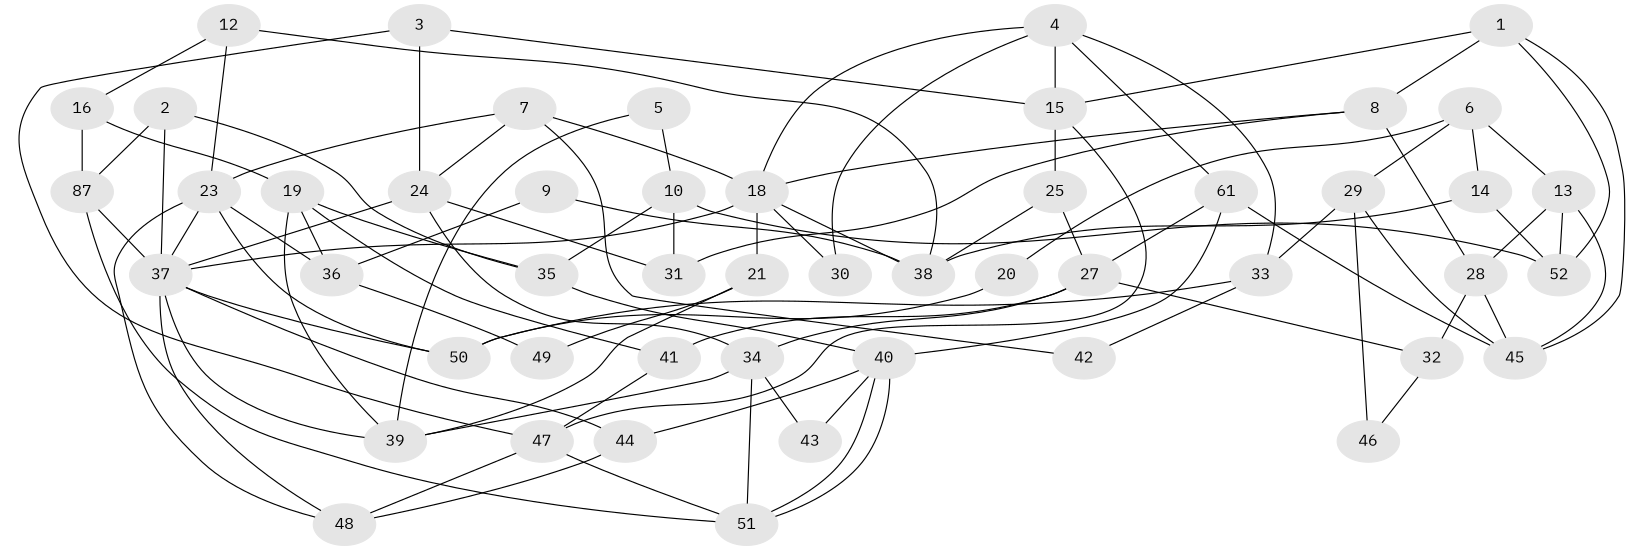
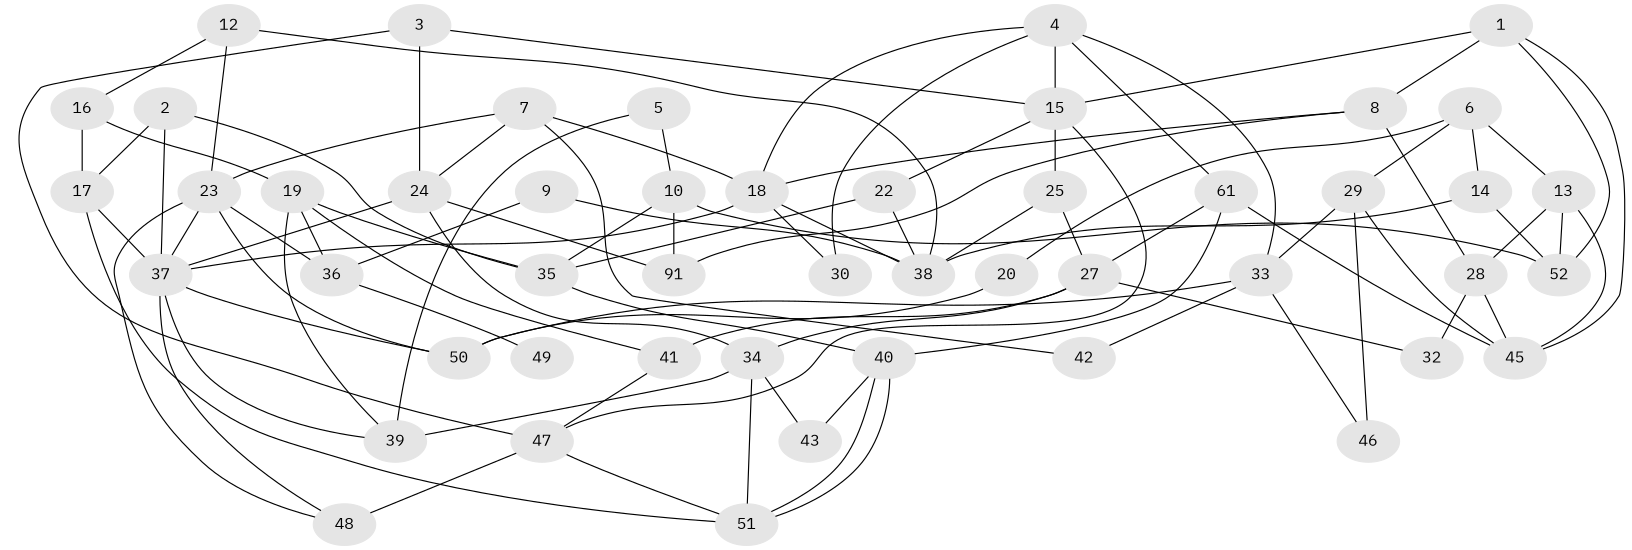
node "87": label "87" -> "17"
node "22": added
node "31": label "31" -> "91"
node "21": removed
edge "32" -- "46": now "33" -- "46"
node "44": removed
